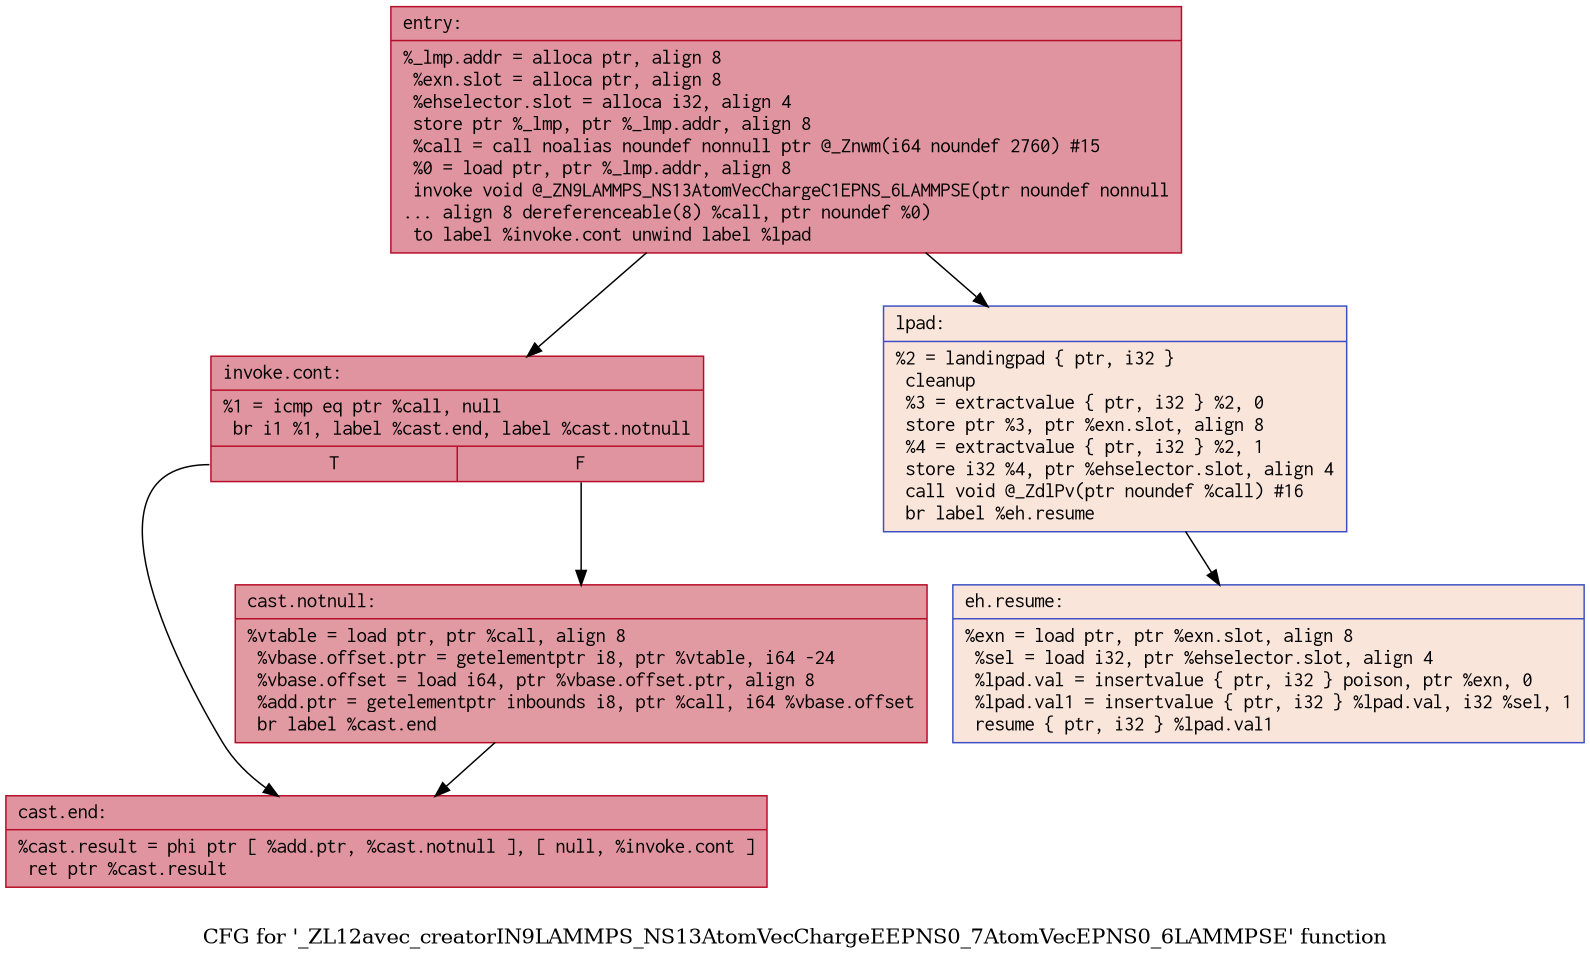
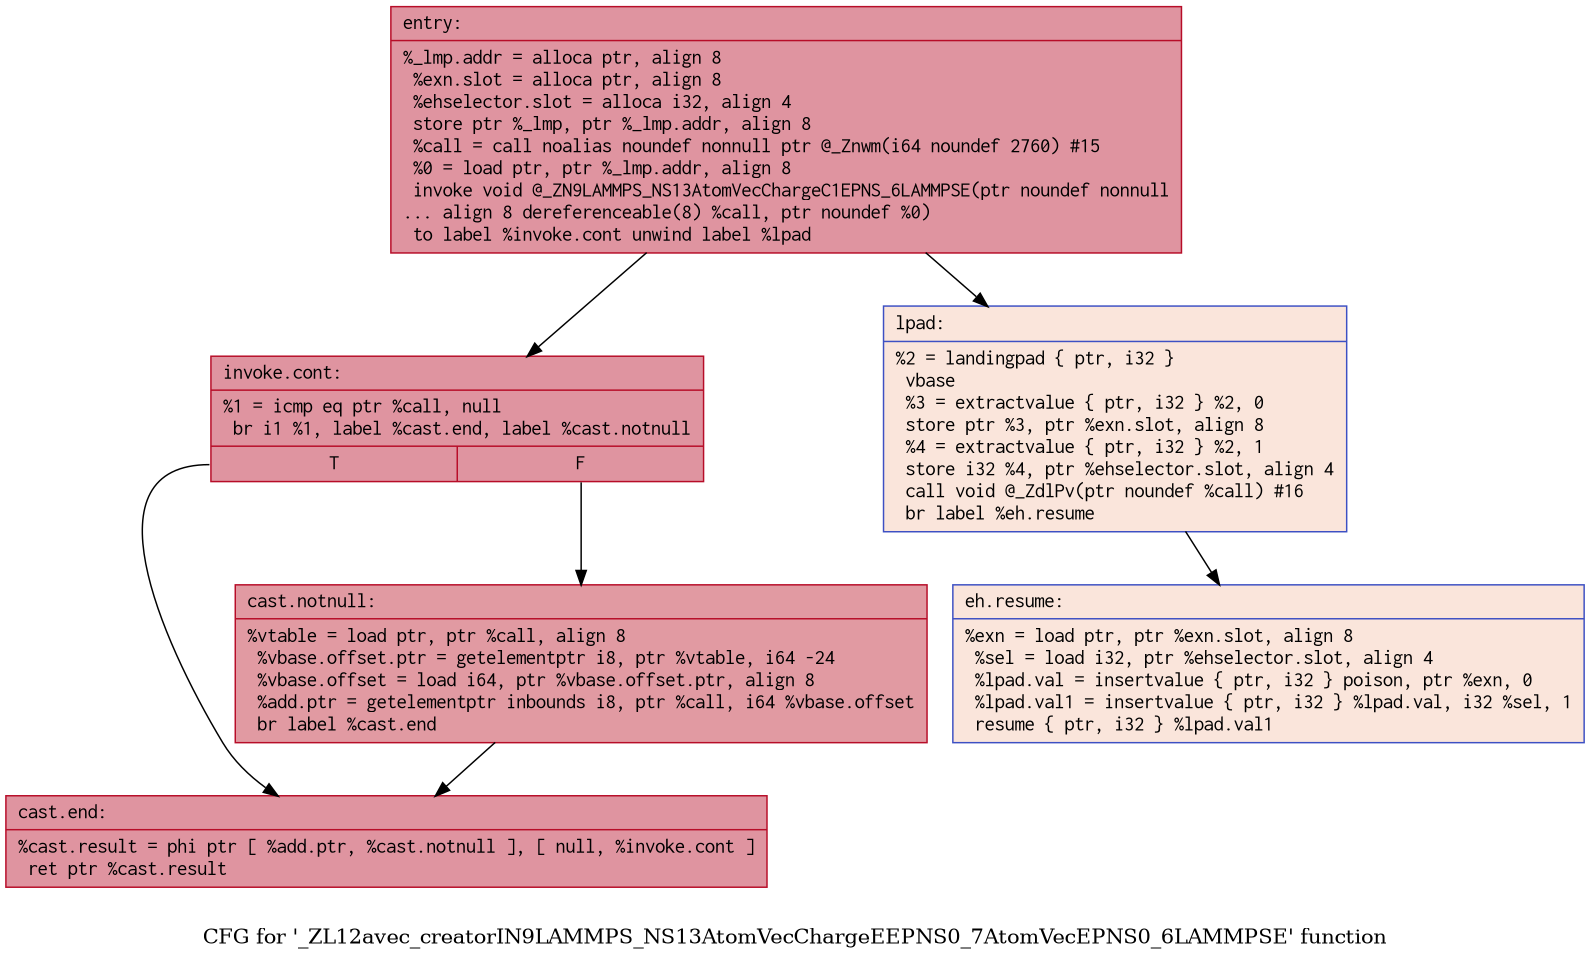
node "lpad:": text "cleanup" -> "vbase"
